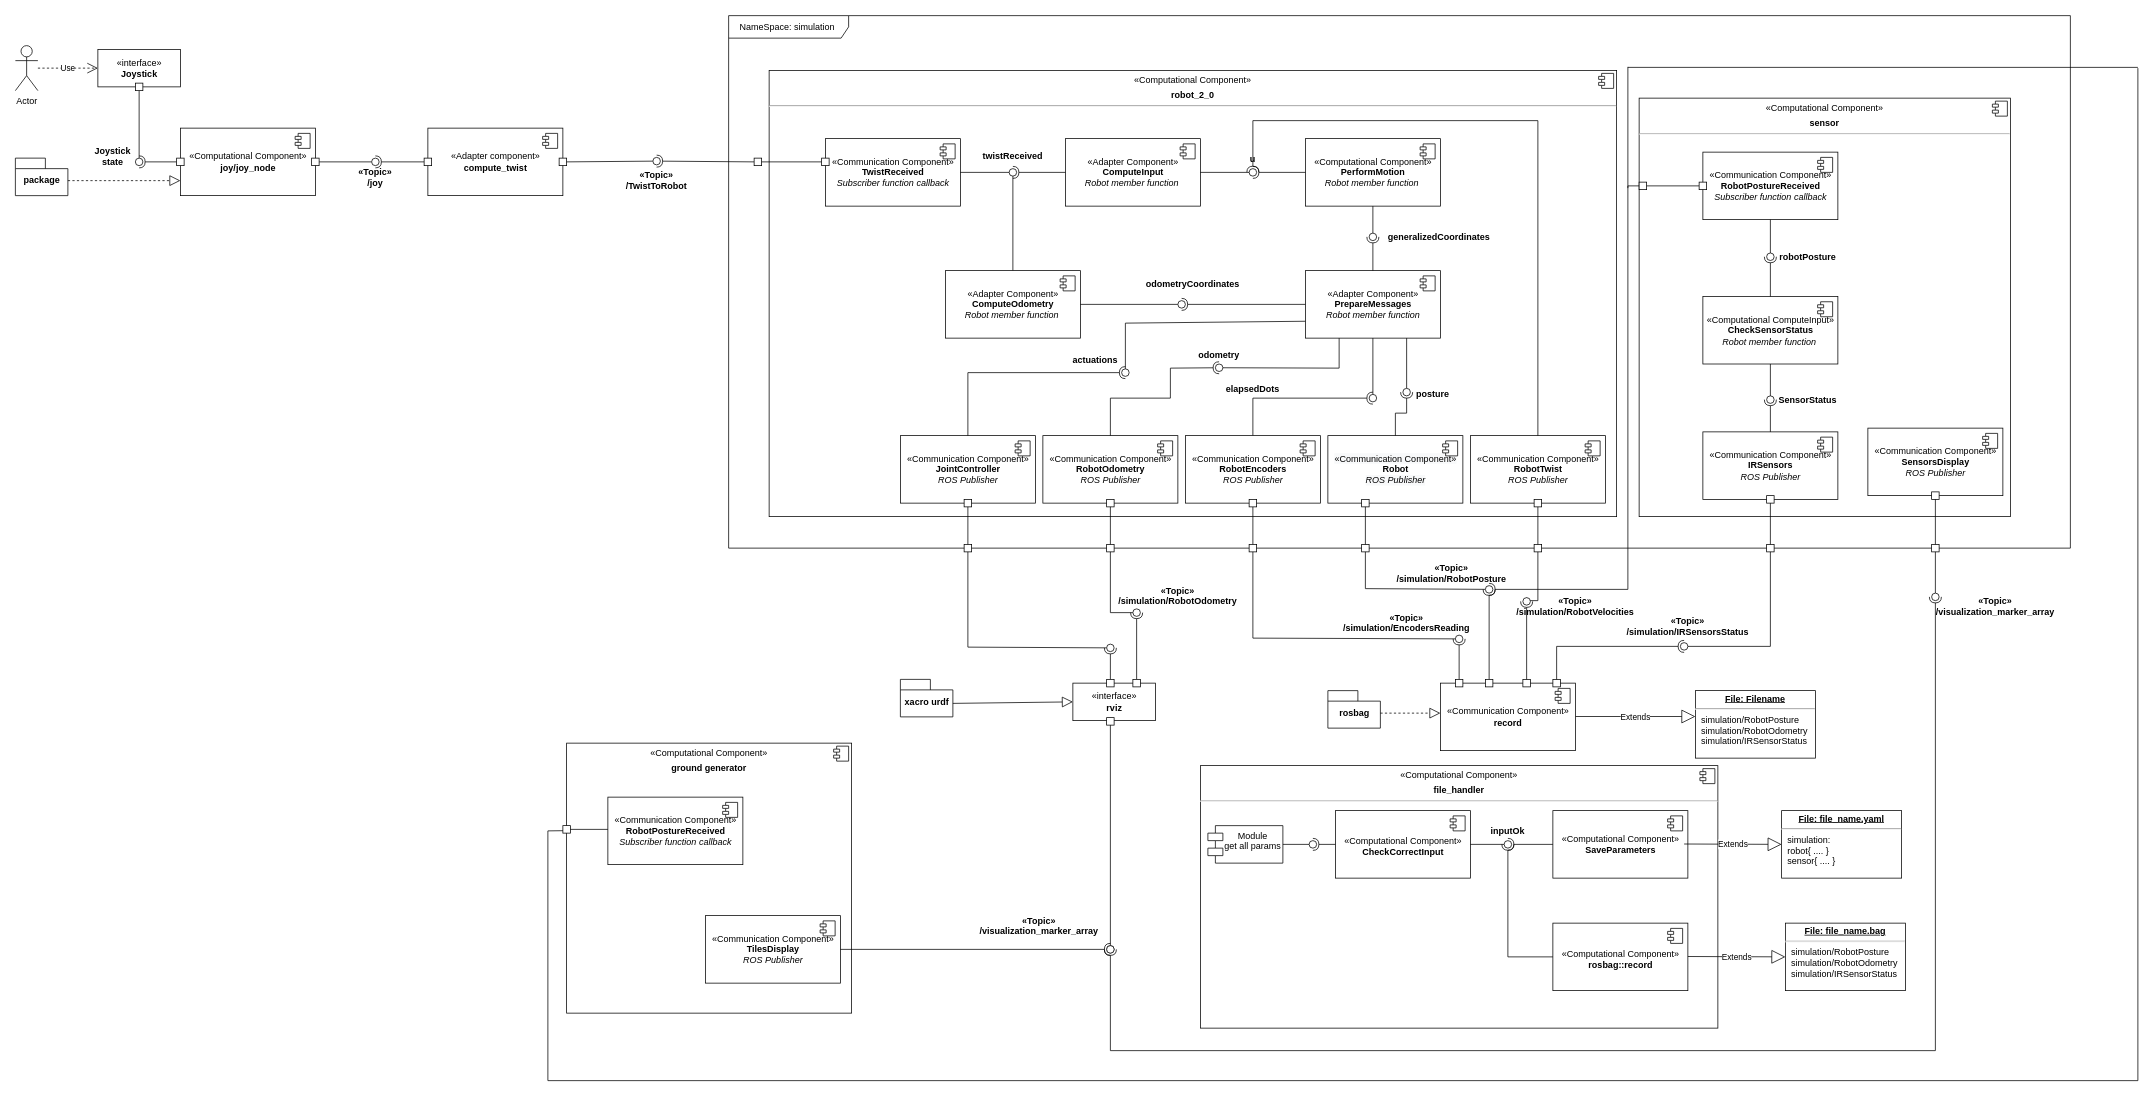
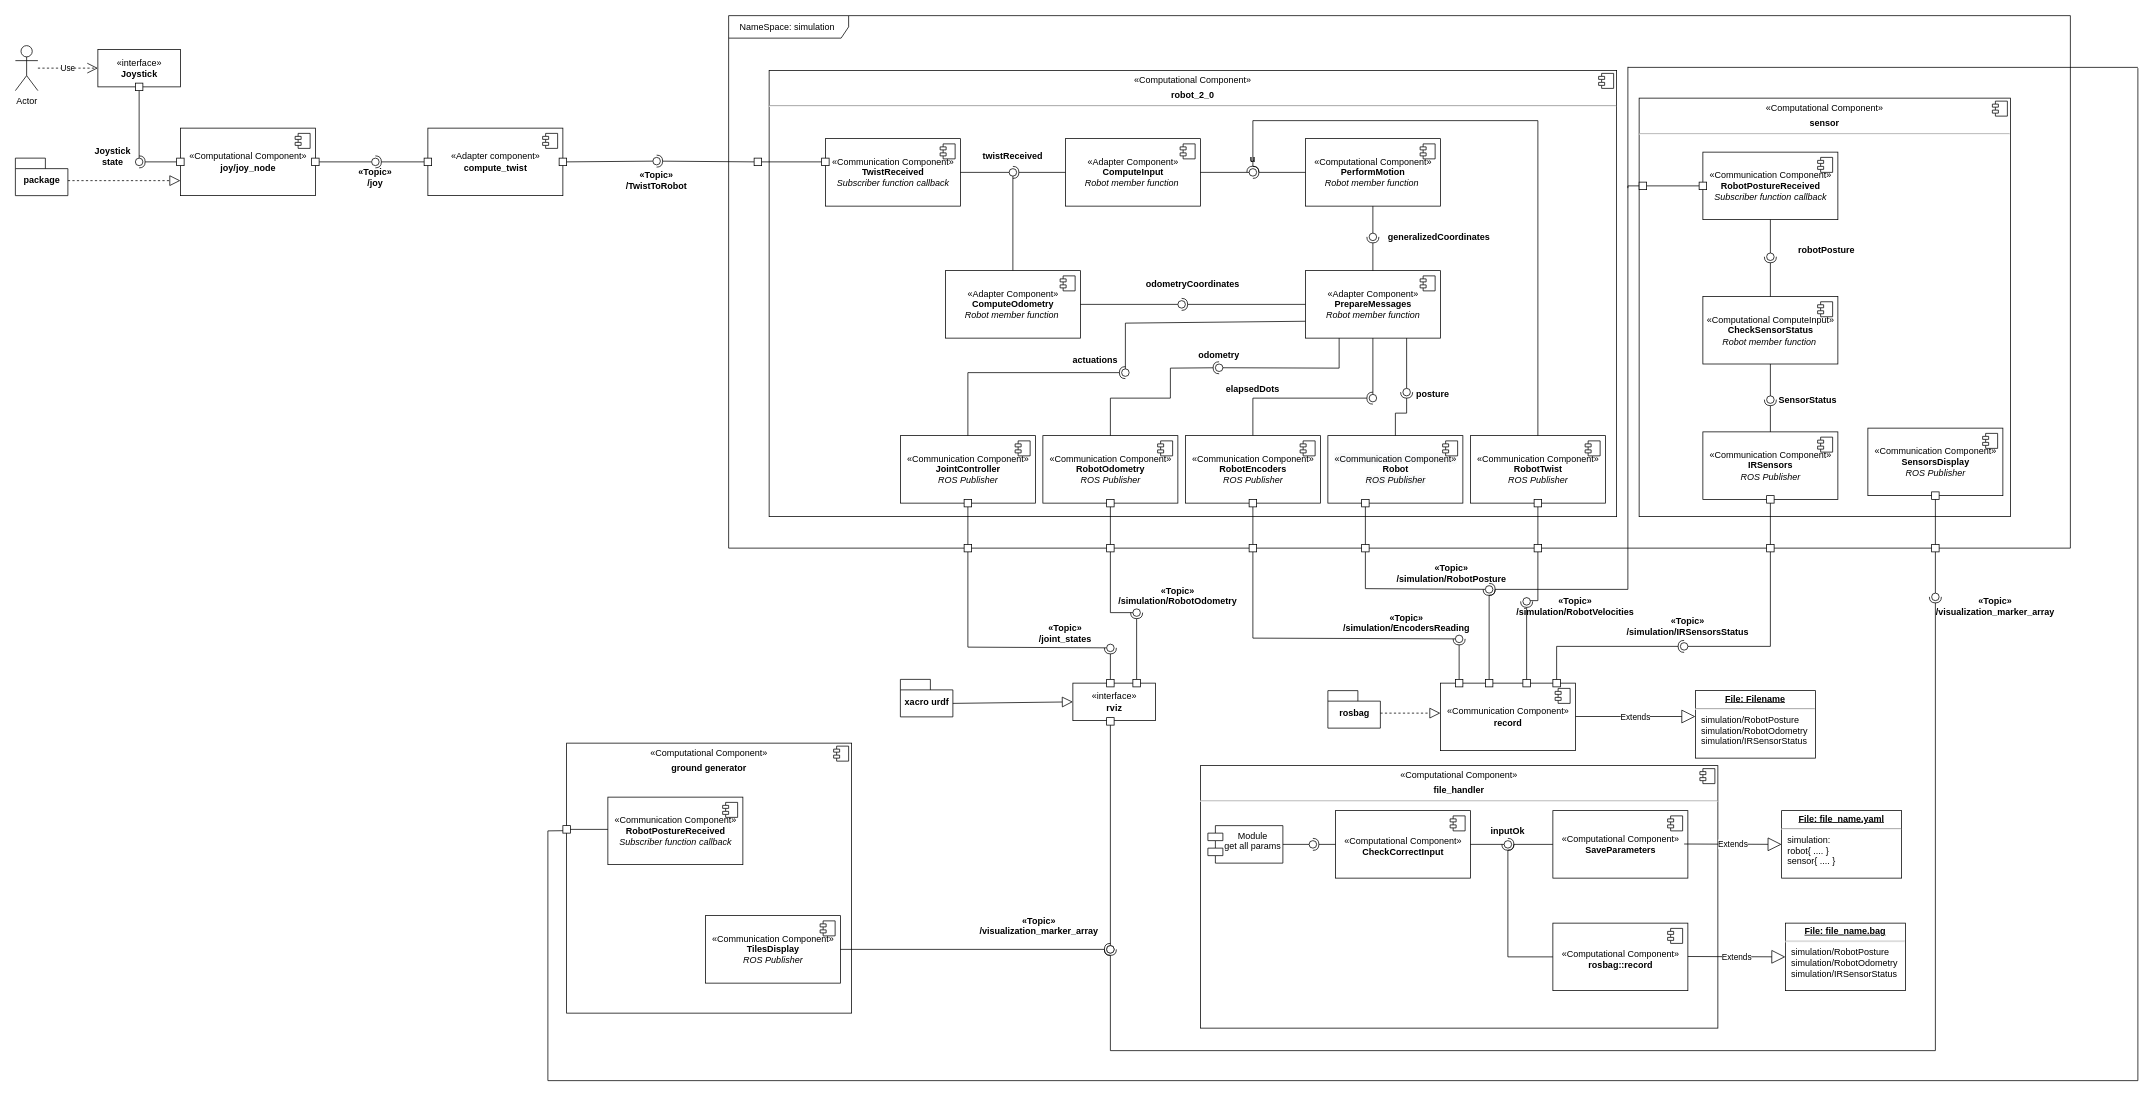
node "robotPosture": moved (1808, 257) -> (1827, 249)
node "«Topic» /joint_states": added
